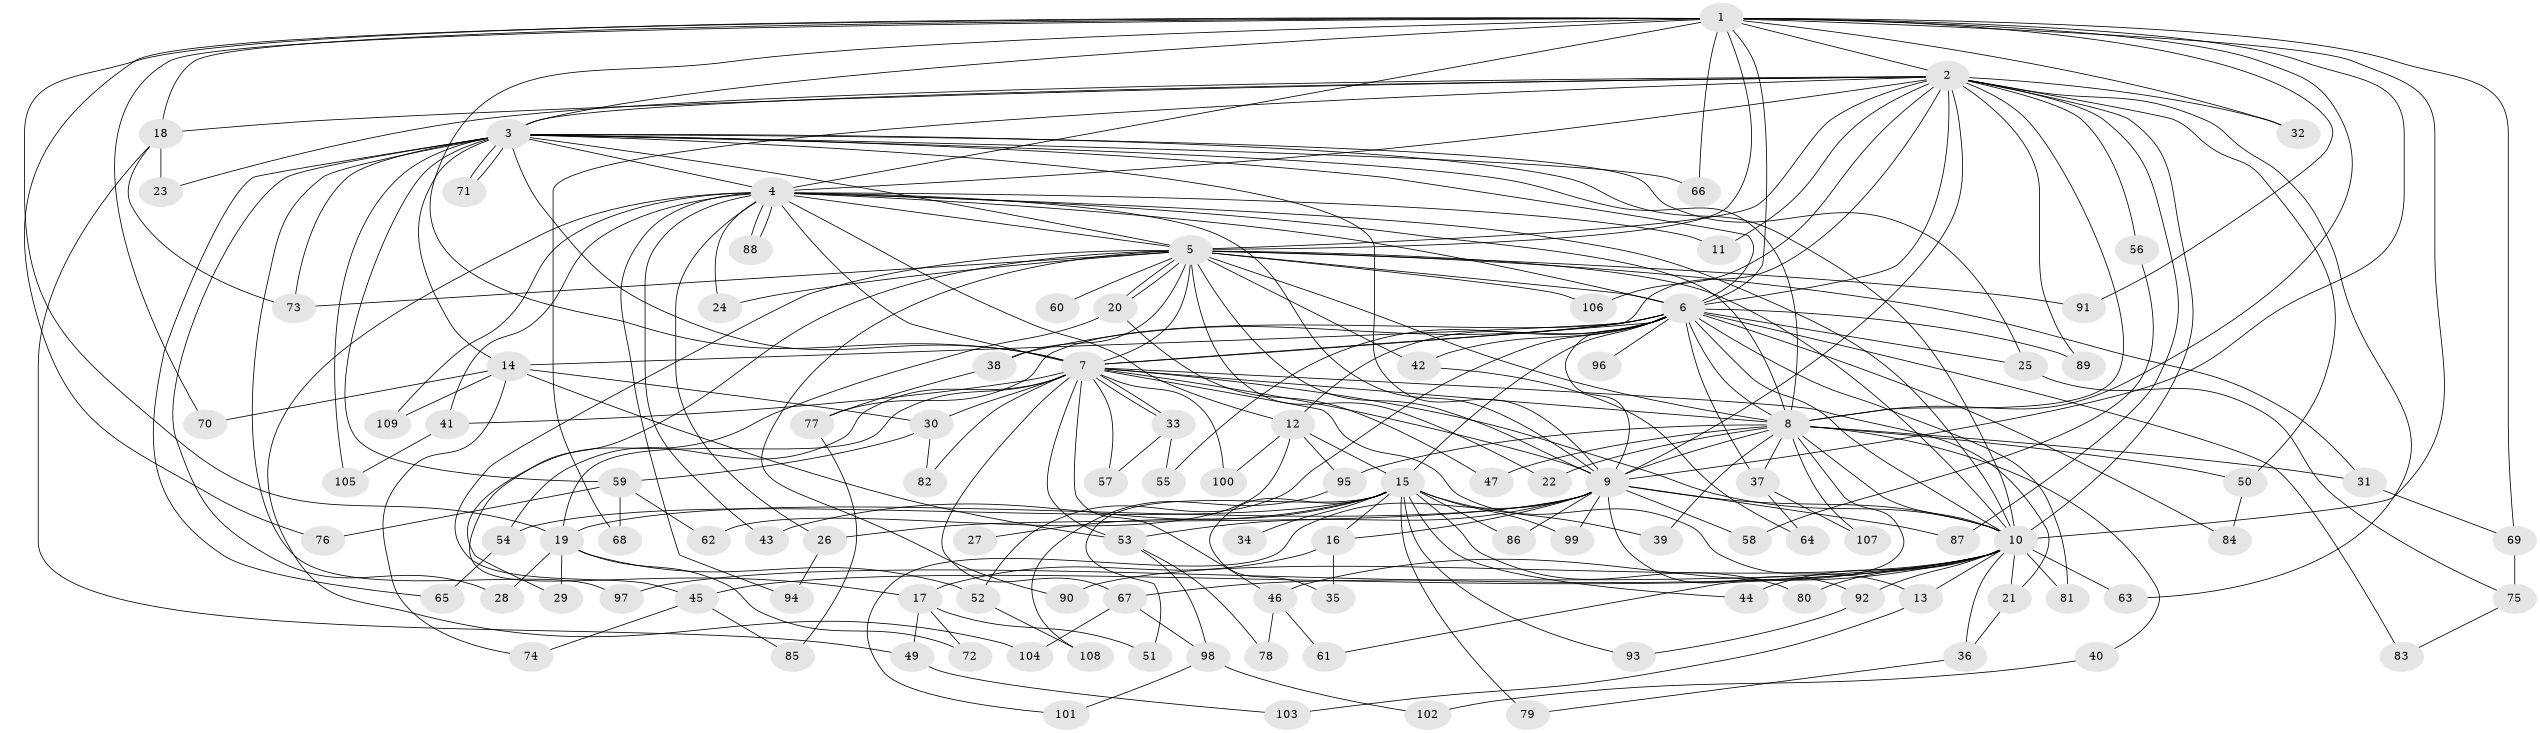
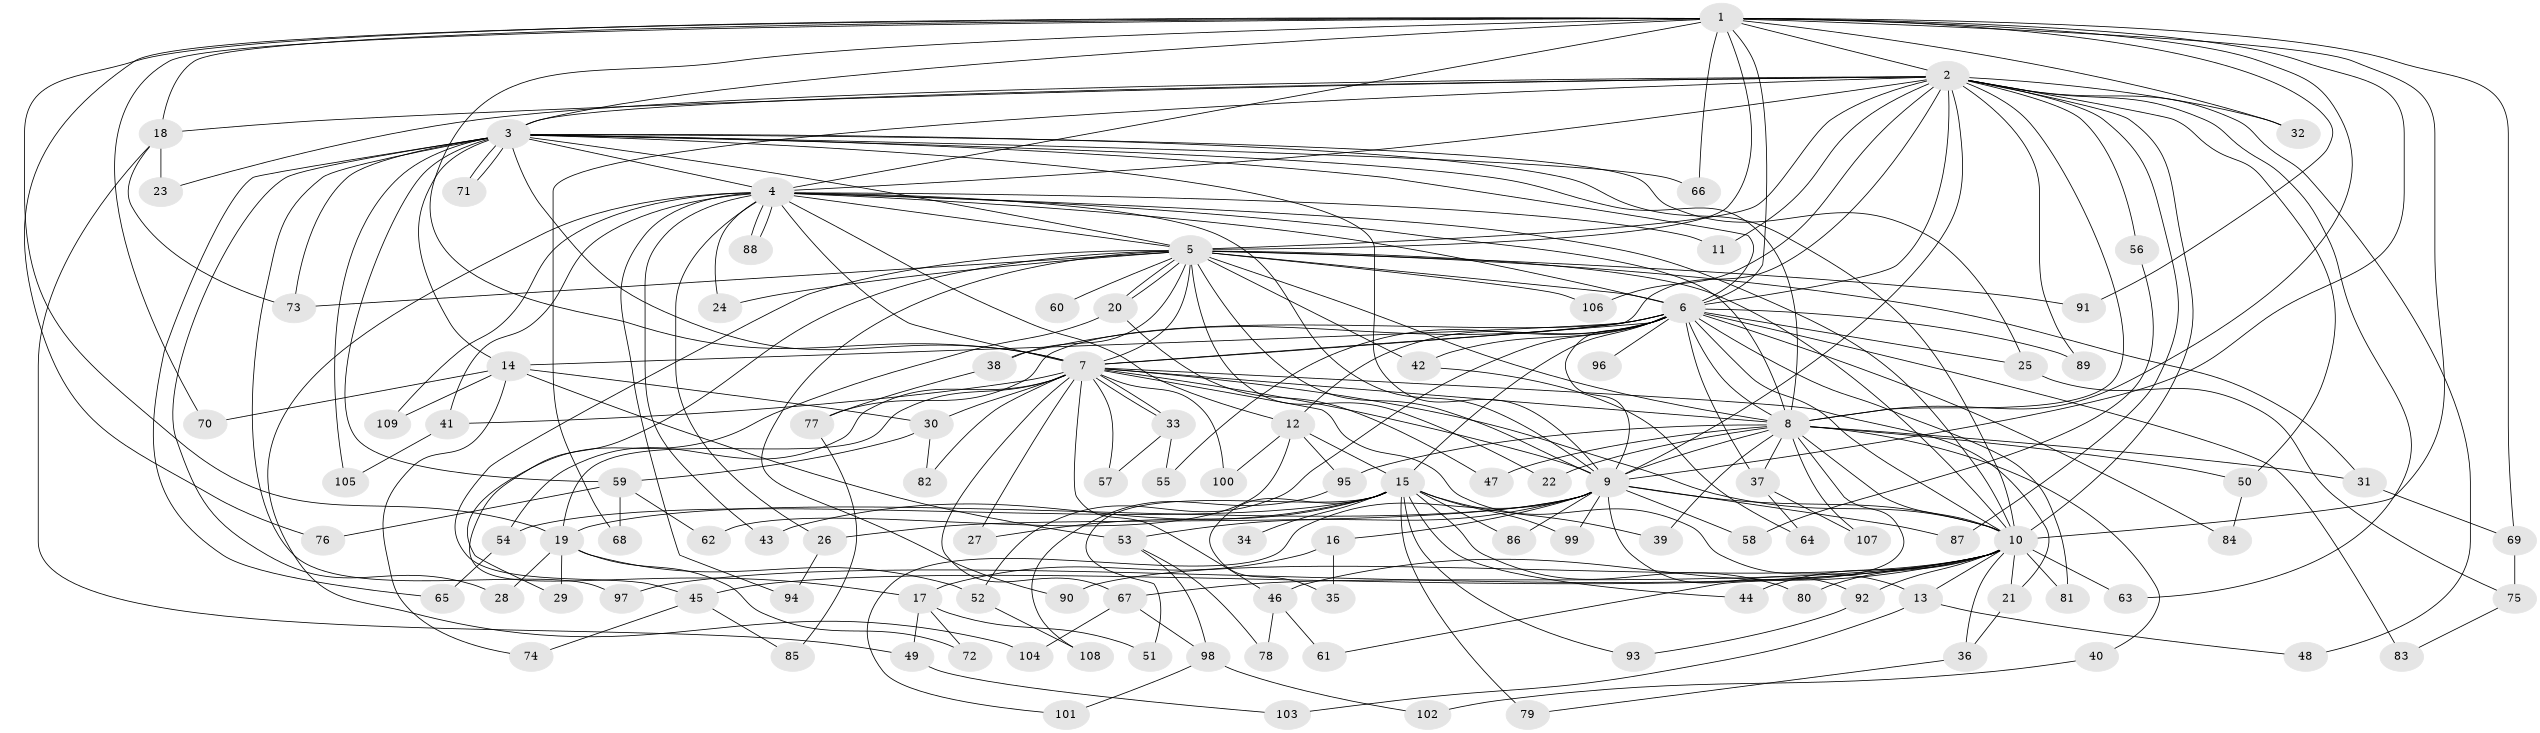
edge "7" -- "53": now "7" -- "27"
edge "15" -- "16": removed
node "48": added
